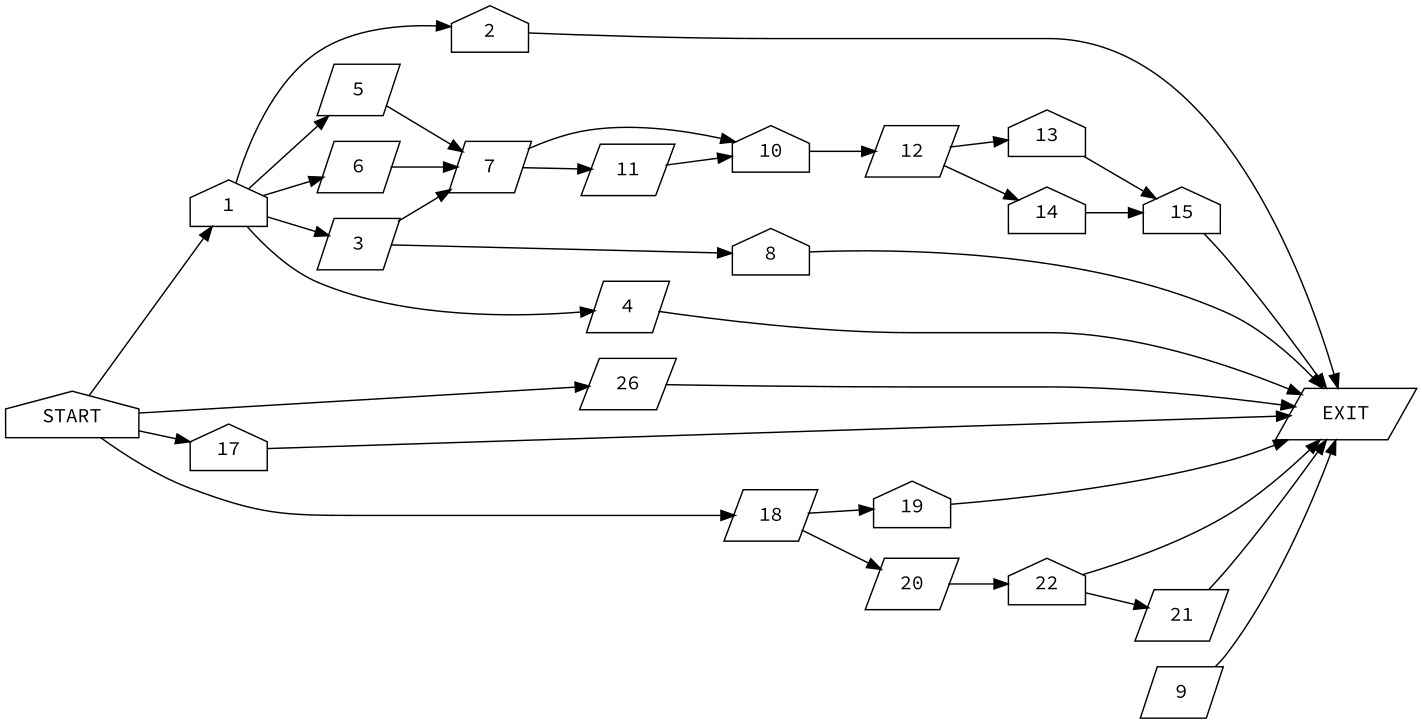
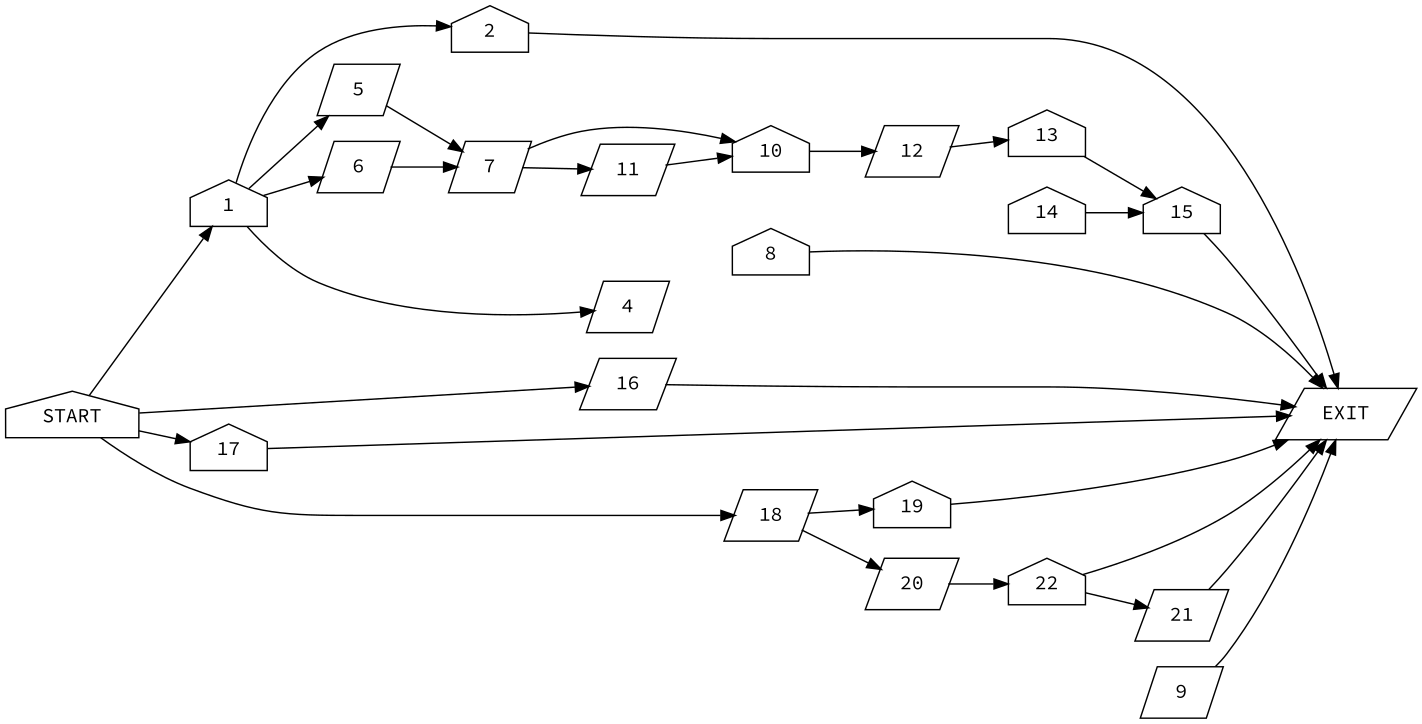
edge "12" -> "14": removed
node "3": removed
edge "4" -> "EXIT": removed
node "26": label "26" -> "16"
